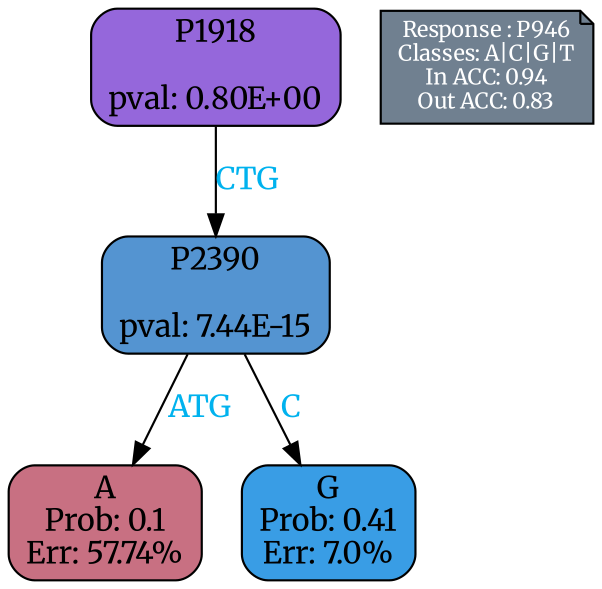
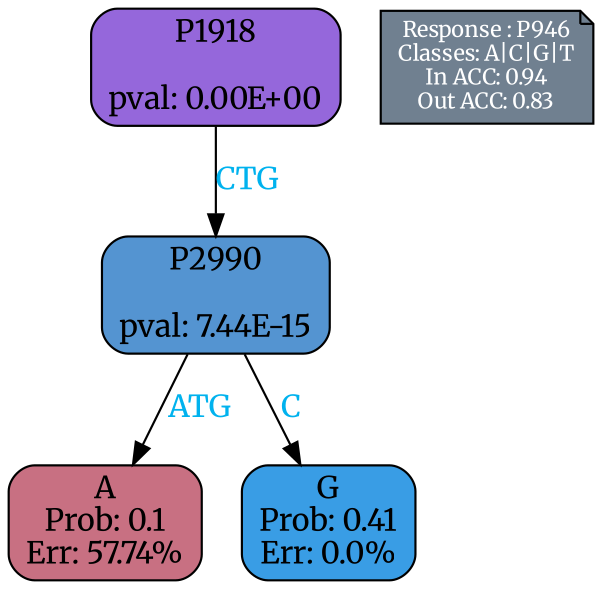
node "P1918 pval: 0.80E+00": label "P1918 pval: 0.80E+00" -> "P1918 pval: 0.00E+00"
node "P2390 pval: 7.44E-15": label "P2390 pval: 7.44E-15" -> "P2990 pval: 7.44E-15"
node "G Prob: 0.41 Err: 7.0%": label "G Prob: 0.41 Err: 7.0%" -> "G Prob: 0.41 Err: 0.0%"
